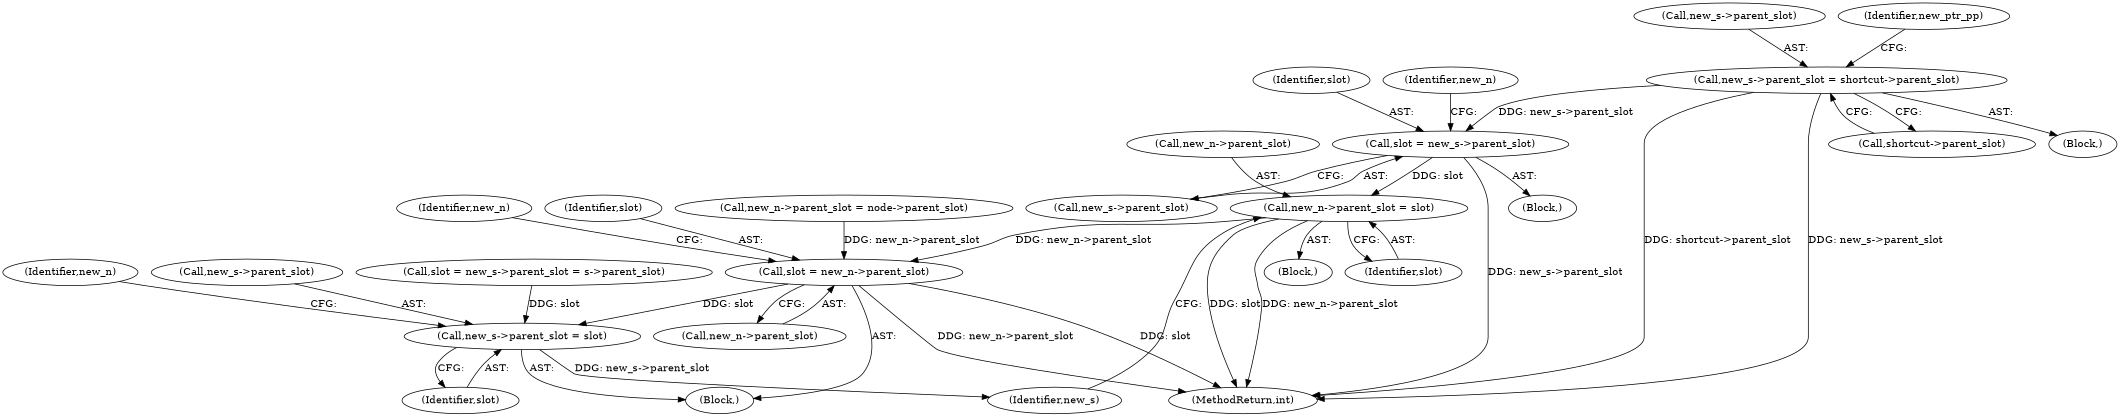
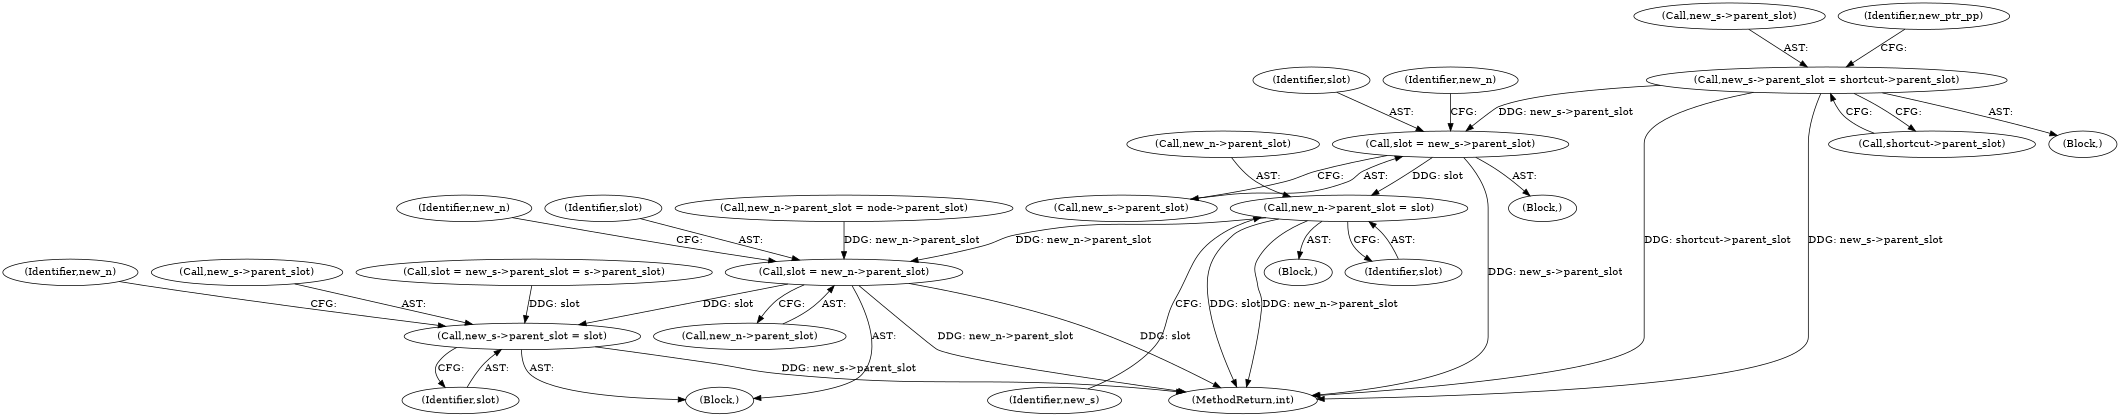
edge "(Call,new_s->parent_slot = slot)" -> "(Identifier,new_s)": now "(Call,new_s->parent_slot = slot)" -> "(MethodReturn,int)"
